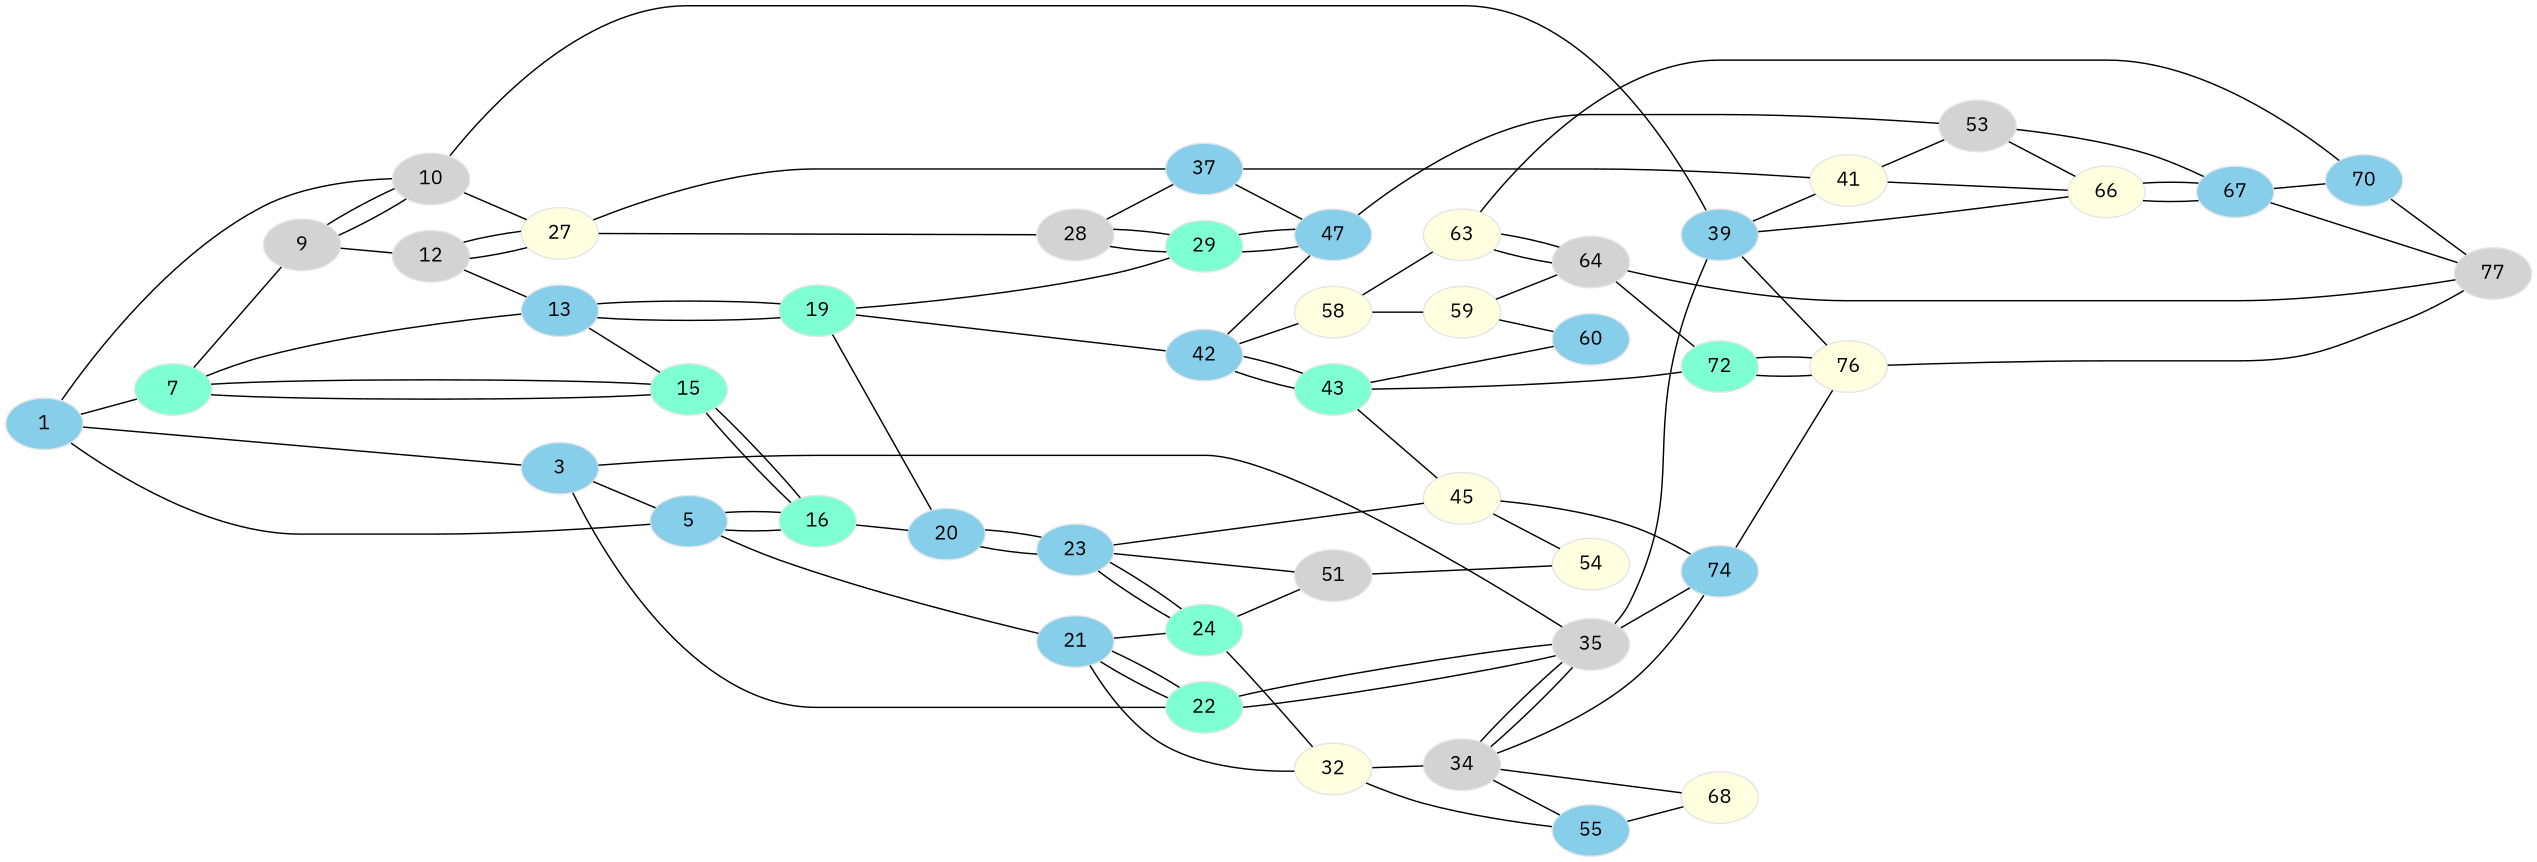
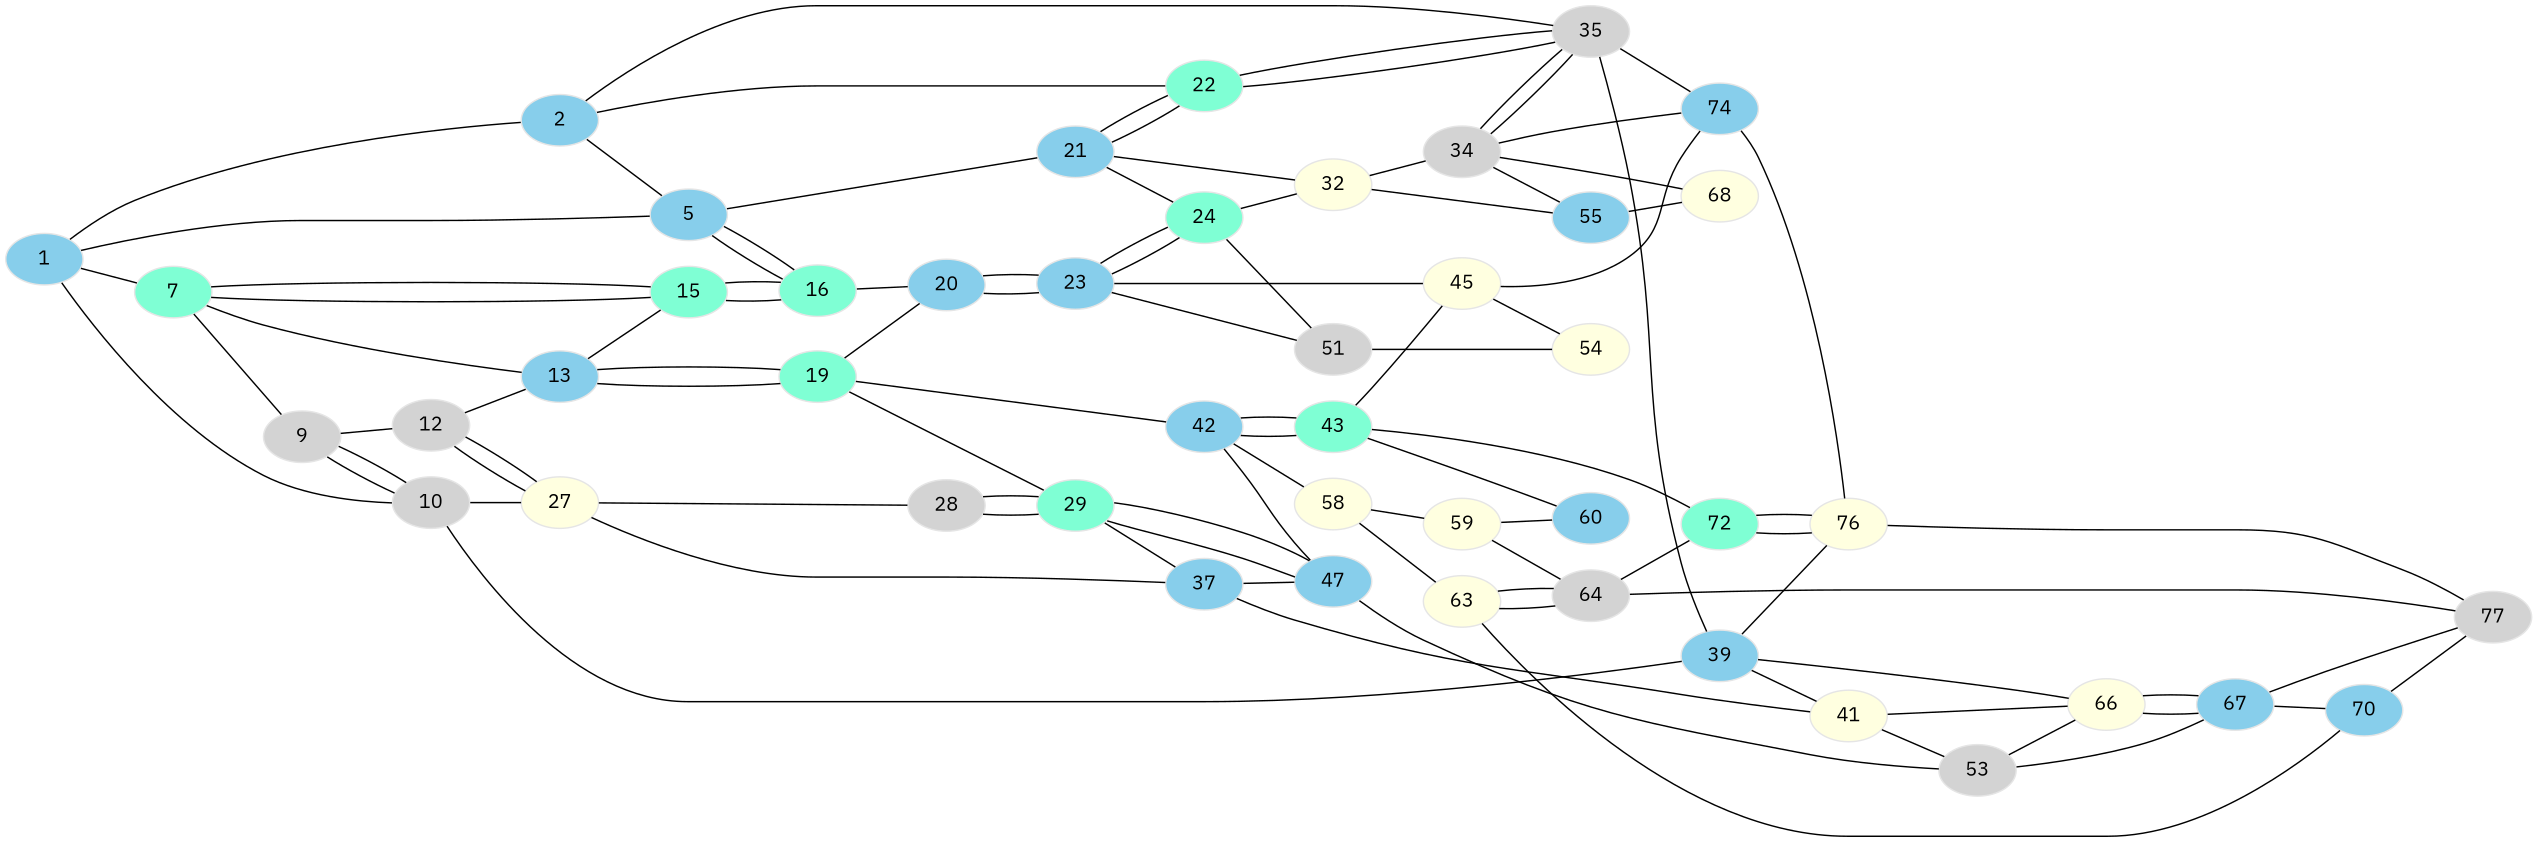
edge "37" -- "28": now "37" -- "29"
node "3": label "3" -> "2"
